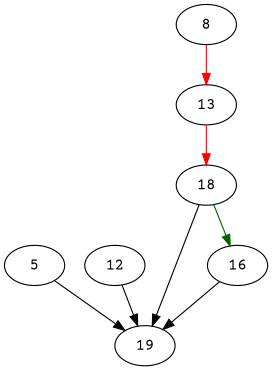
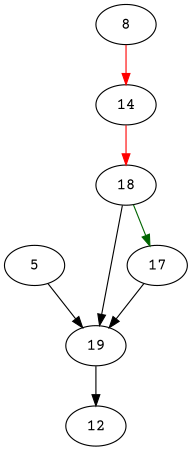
node "13": label "13" -> "14"
node "16": label "16" -> "17"
edge "12" -> "19": reversed
